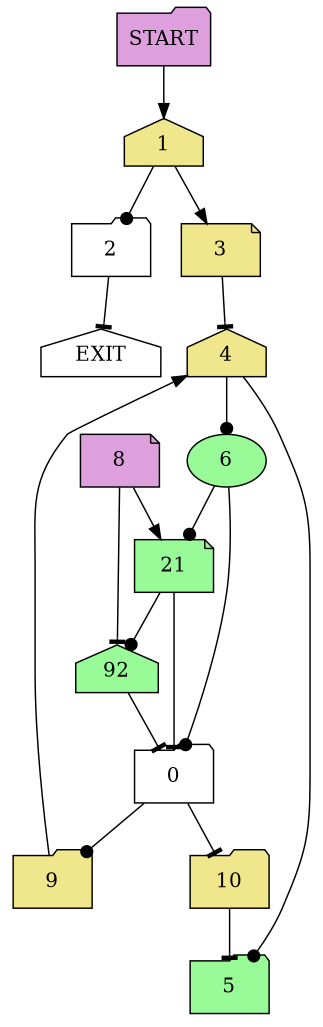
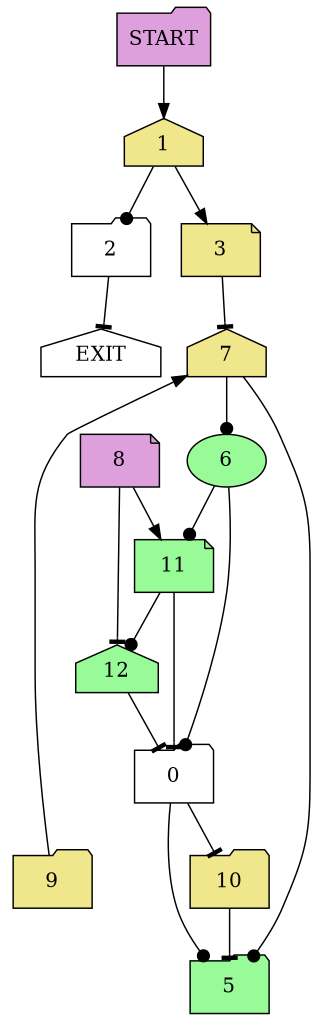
node "4": label "4" -> "7"
node "21": label "21" -> "11"
node "92": label "92" -> "12"
edge "0" -> "9": now "0" -> "5"
